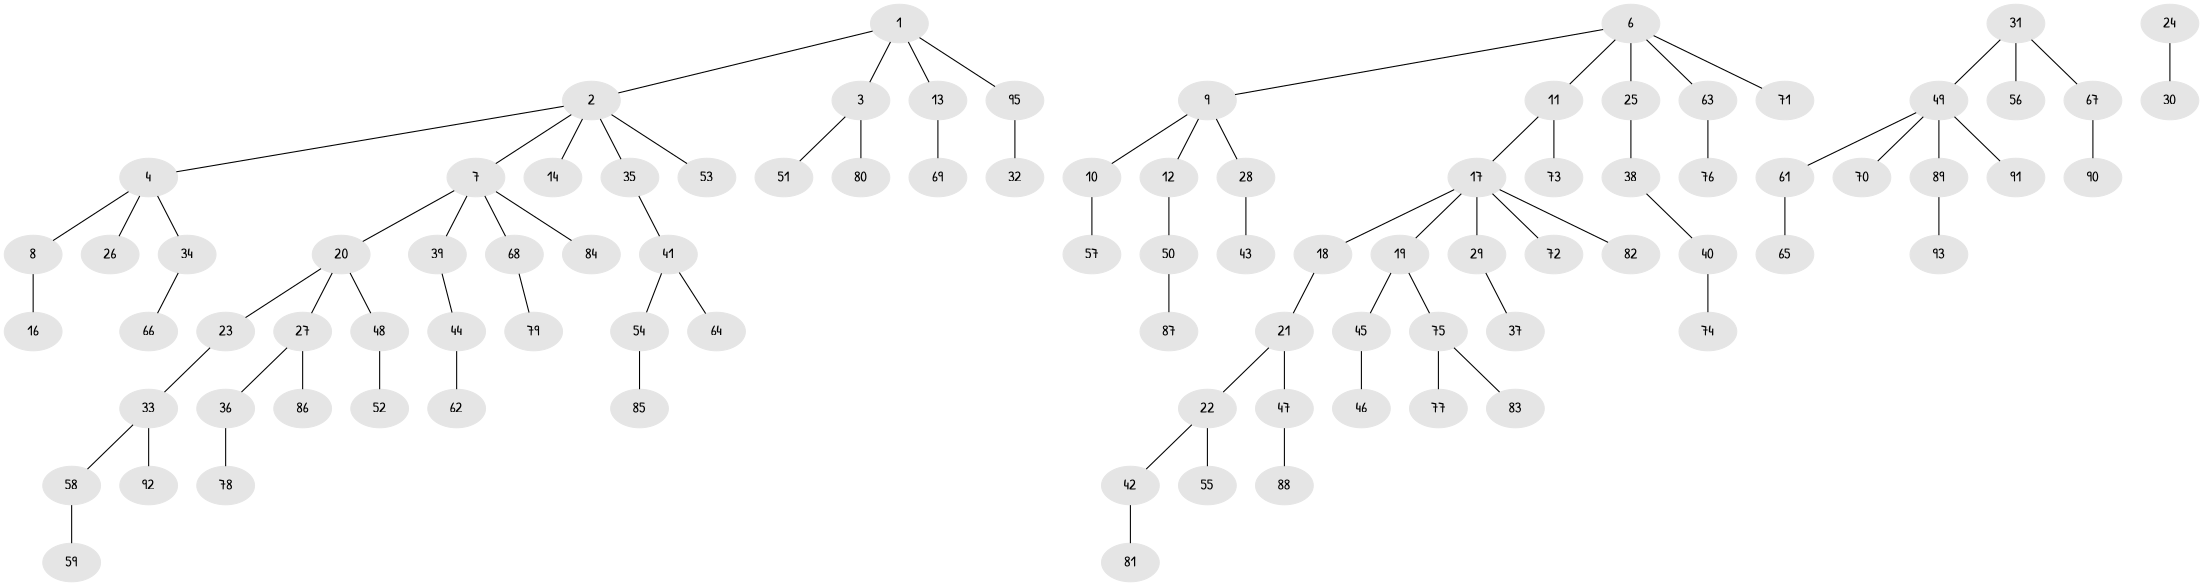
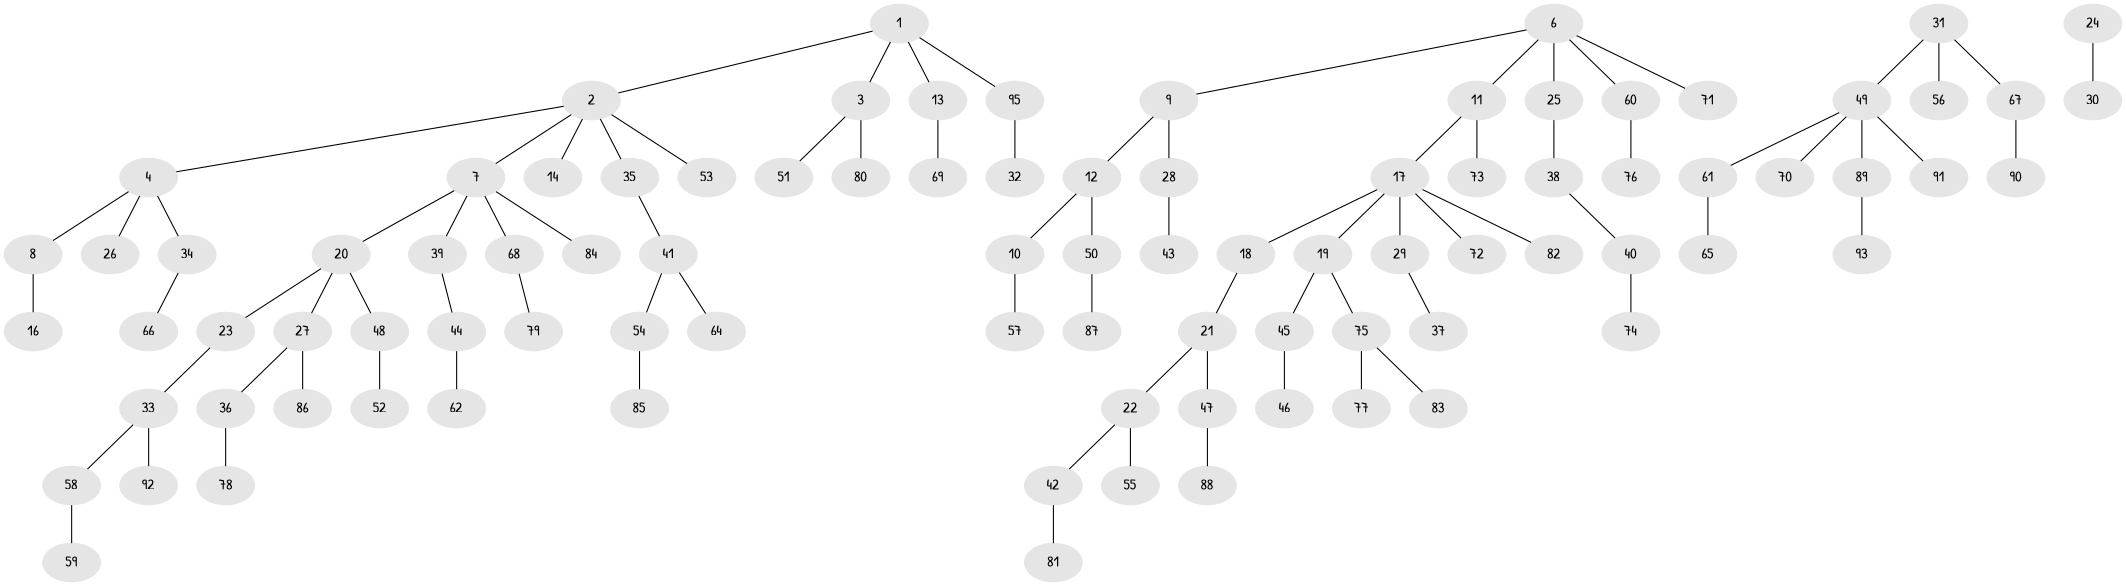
node "63": label "63" -> "60"
edge "9" -- "10": now "12" -- "10"
